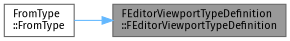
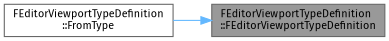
node "FromType ::FromType": label "FromType ::FromType" -> "FEditorViewportTypeDefinition ::FromType"
